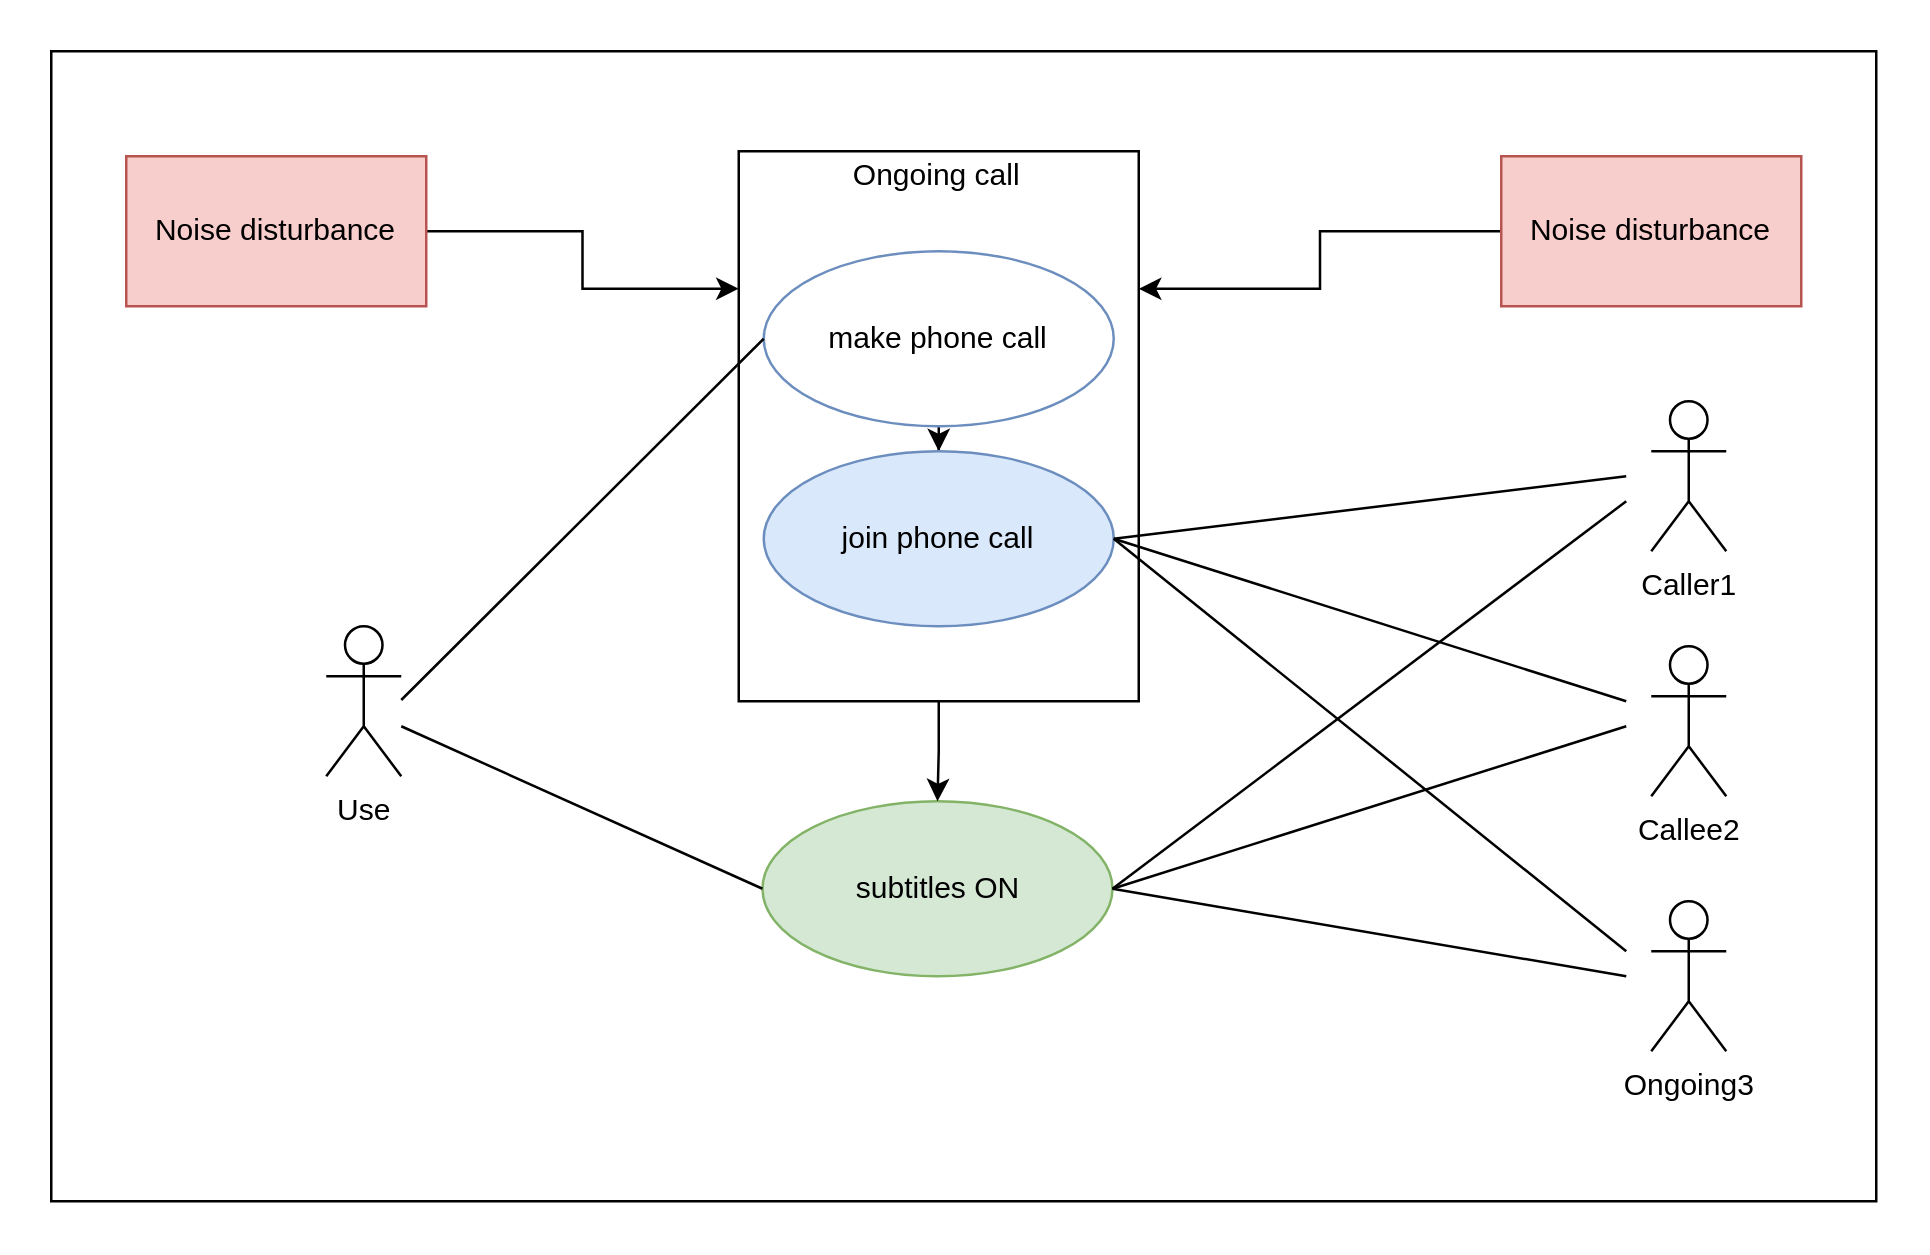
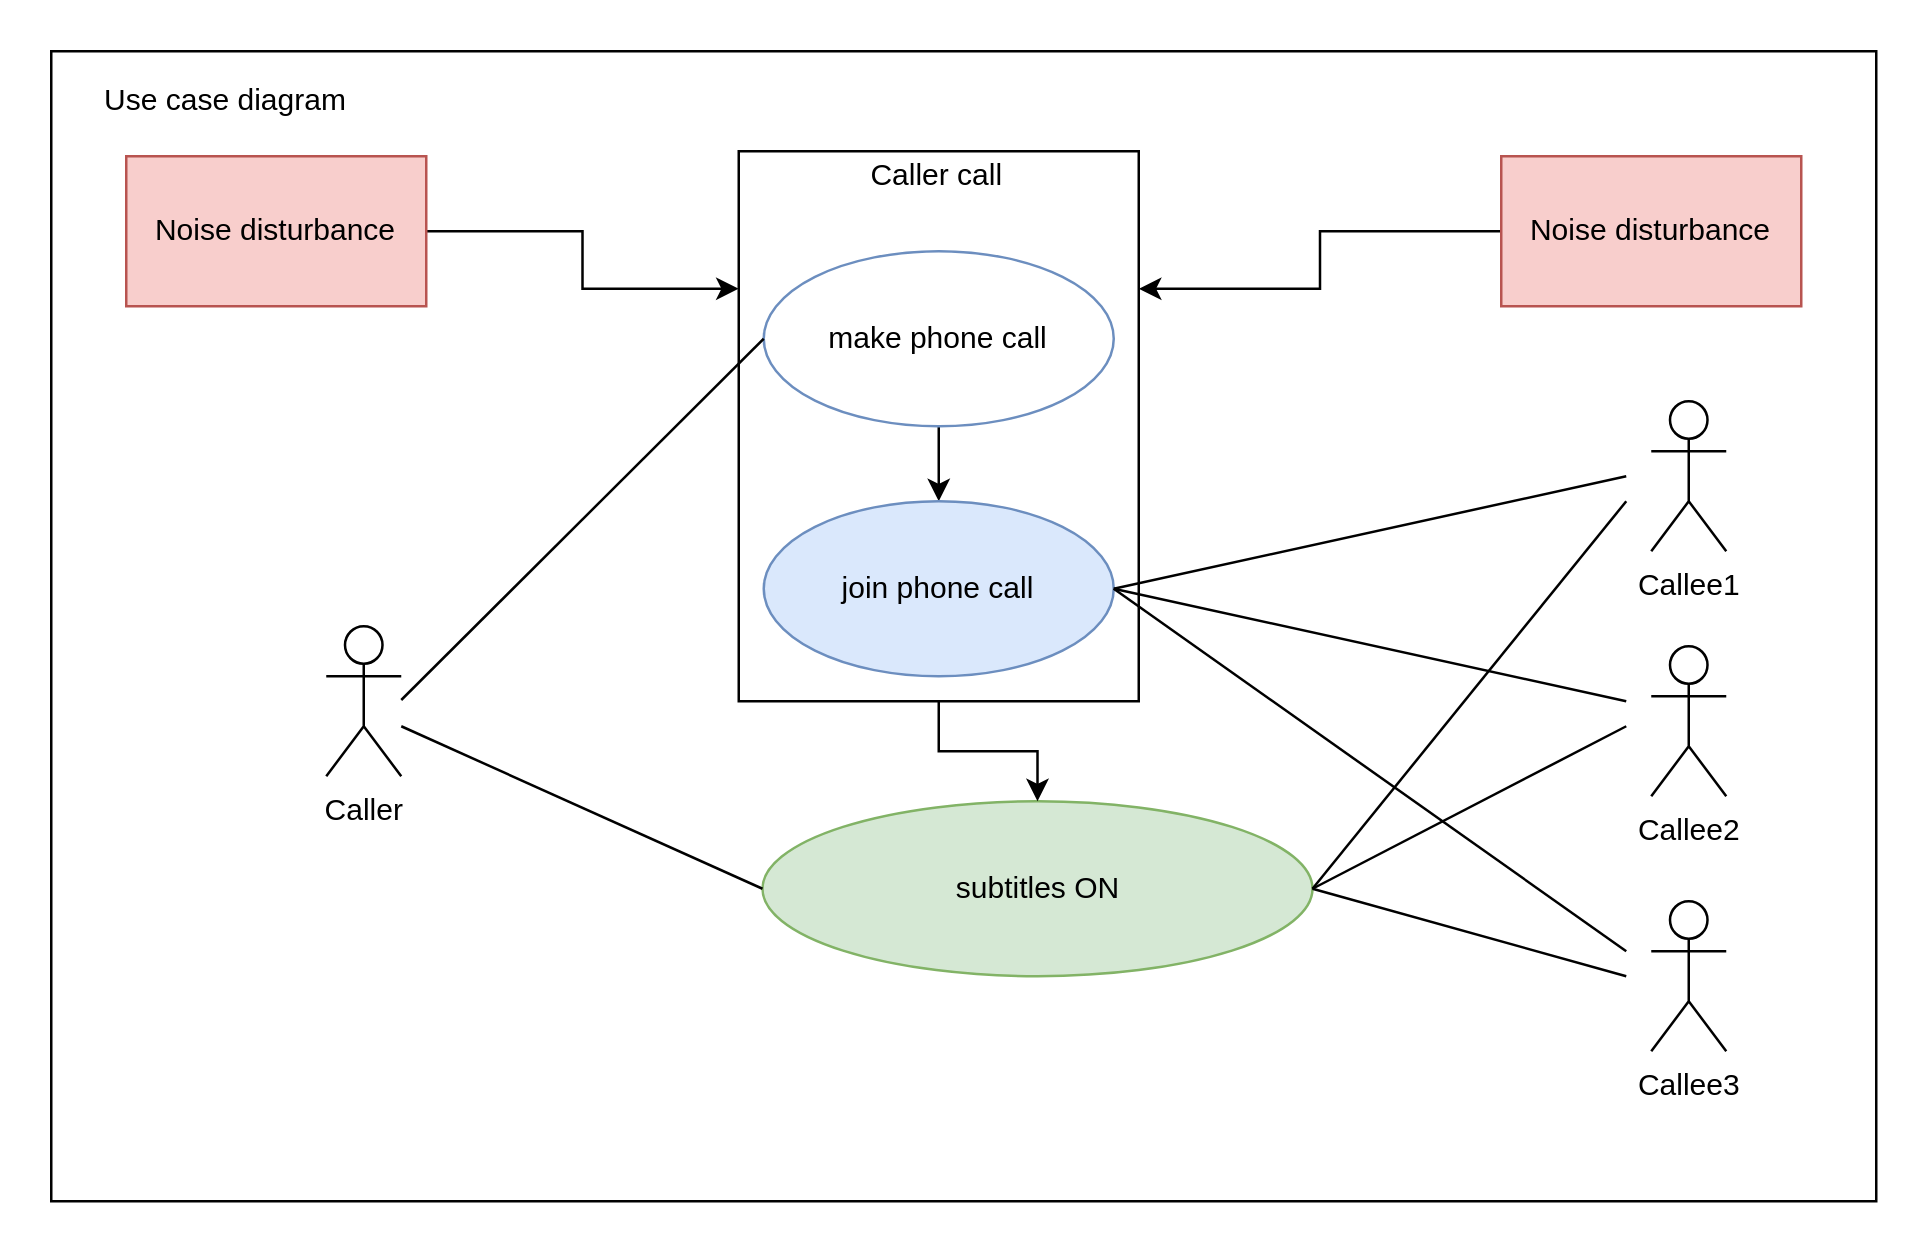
node "Use case diagram": added
node "Ongoing call": label "Ongoing call" -> "Caller call"
node "join phone call": moved (939, 539) -> (939, 589)
node "Caller1": label "Caller1" -> "Callee1"
node "Use": label "Use" -> "Caller"
node "subtitles ON": size 350x175 -> 550x175
node "Ongoing3": label "Ongoing3" -> "Callee3"
